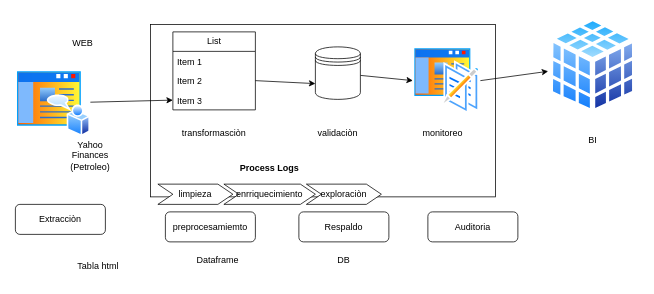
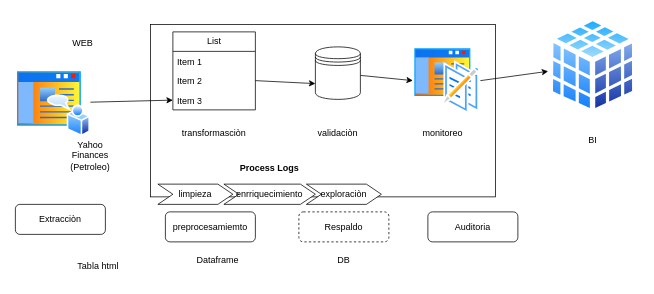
node "Respaldo": style solid -> dashed
